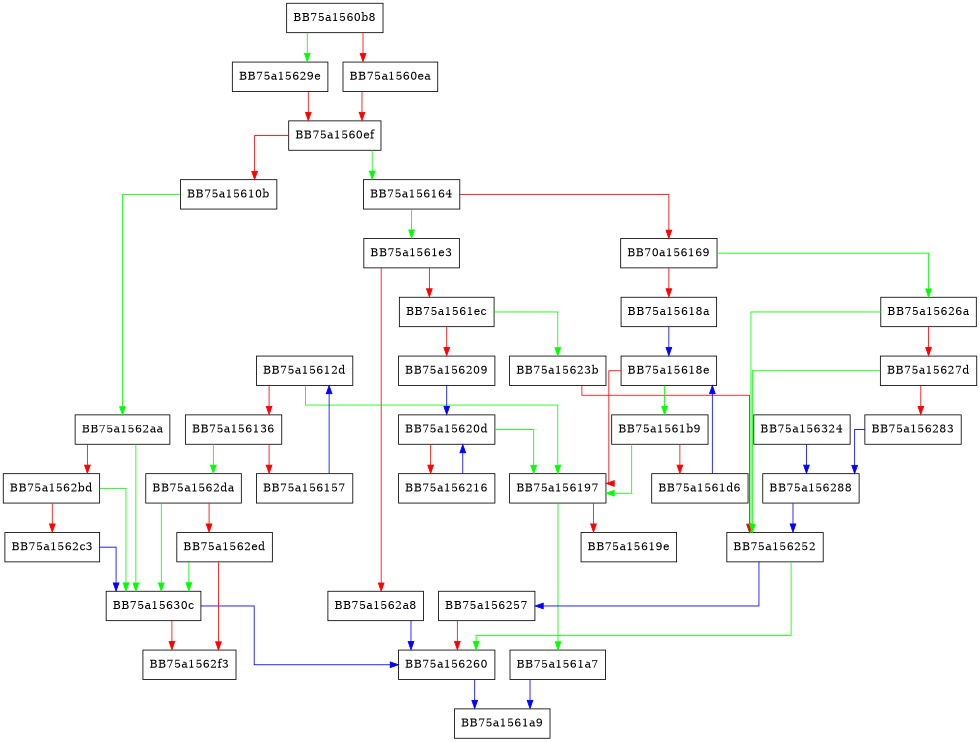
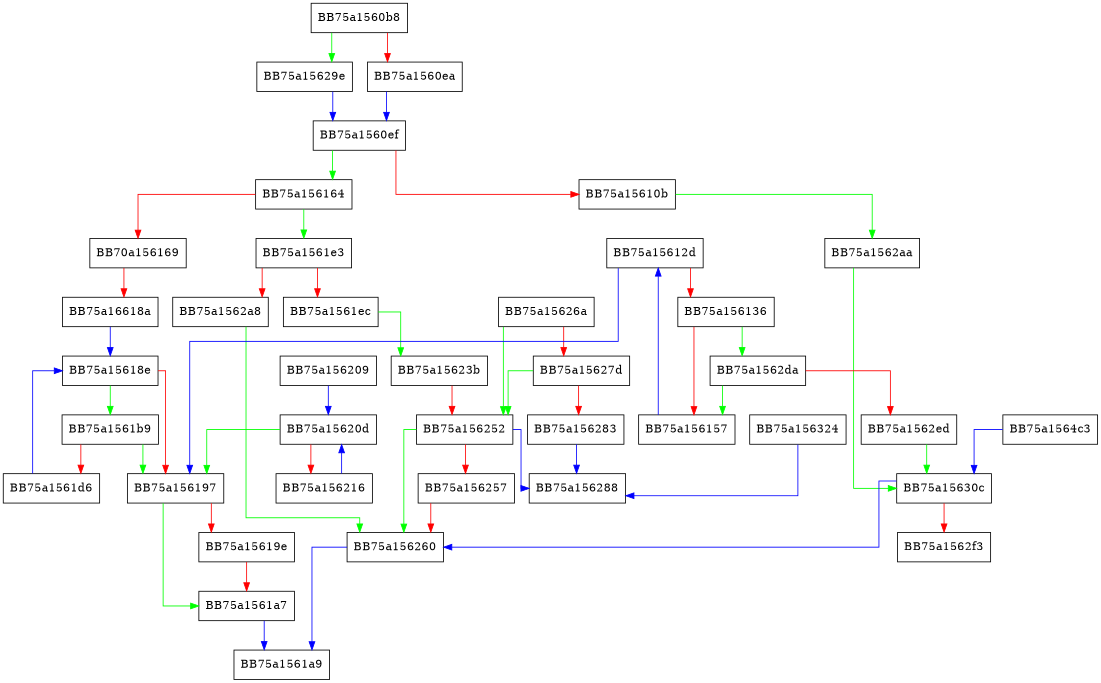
edge "BB75a15629e" -> "BB75a1560ef": color red -> blue
edge "BB75a1560ea" -> "BB75a1560ef": color red -> blue
edge "BB70a156169" -> "BB75a15626a": removed
node "BB75a15618a": label "BB75a15618a" -> "BB75a16618a"
edge "BB75a1561ec" -> "BB75a156209": removed
edge "BB75a15612d" -> "BB75a156197": color green -> blue
node "BB75a1562bd": removed
edge "BB75a156288" -> "BB75a156252": reversed
edge "BB75a1562da" -> "BB75a15630c": now "BB75a1562da" -> "BB75a156157"
node "BB75a1562c3": label "BB75a1562c3" -> "BB75a1564c3"
edge "BB75a15619e" -> "BB75a1561a7": added
edge "BB75a1562ed" -> "BB75a1562f3": removed
edge "BB75a156252" -> "BB75a156257": color blue -> red
edge "BB75a1562a8" -> "BB75a156260": color blue -> green
